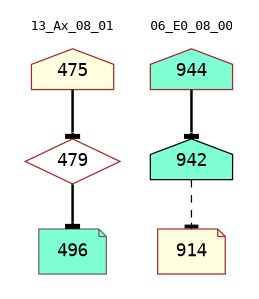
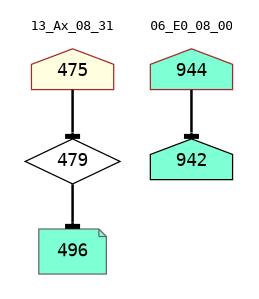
cluster "13_Ax_08_01": label "13_Ax_08_01" -> "13_Ax_08_31"
node "479": color brown -> black
node "914": removed
